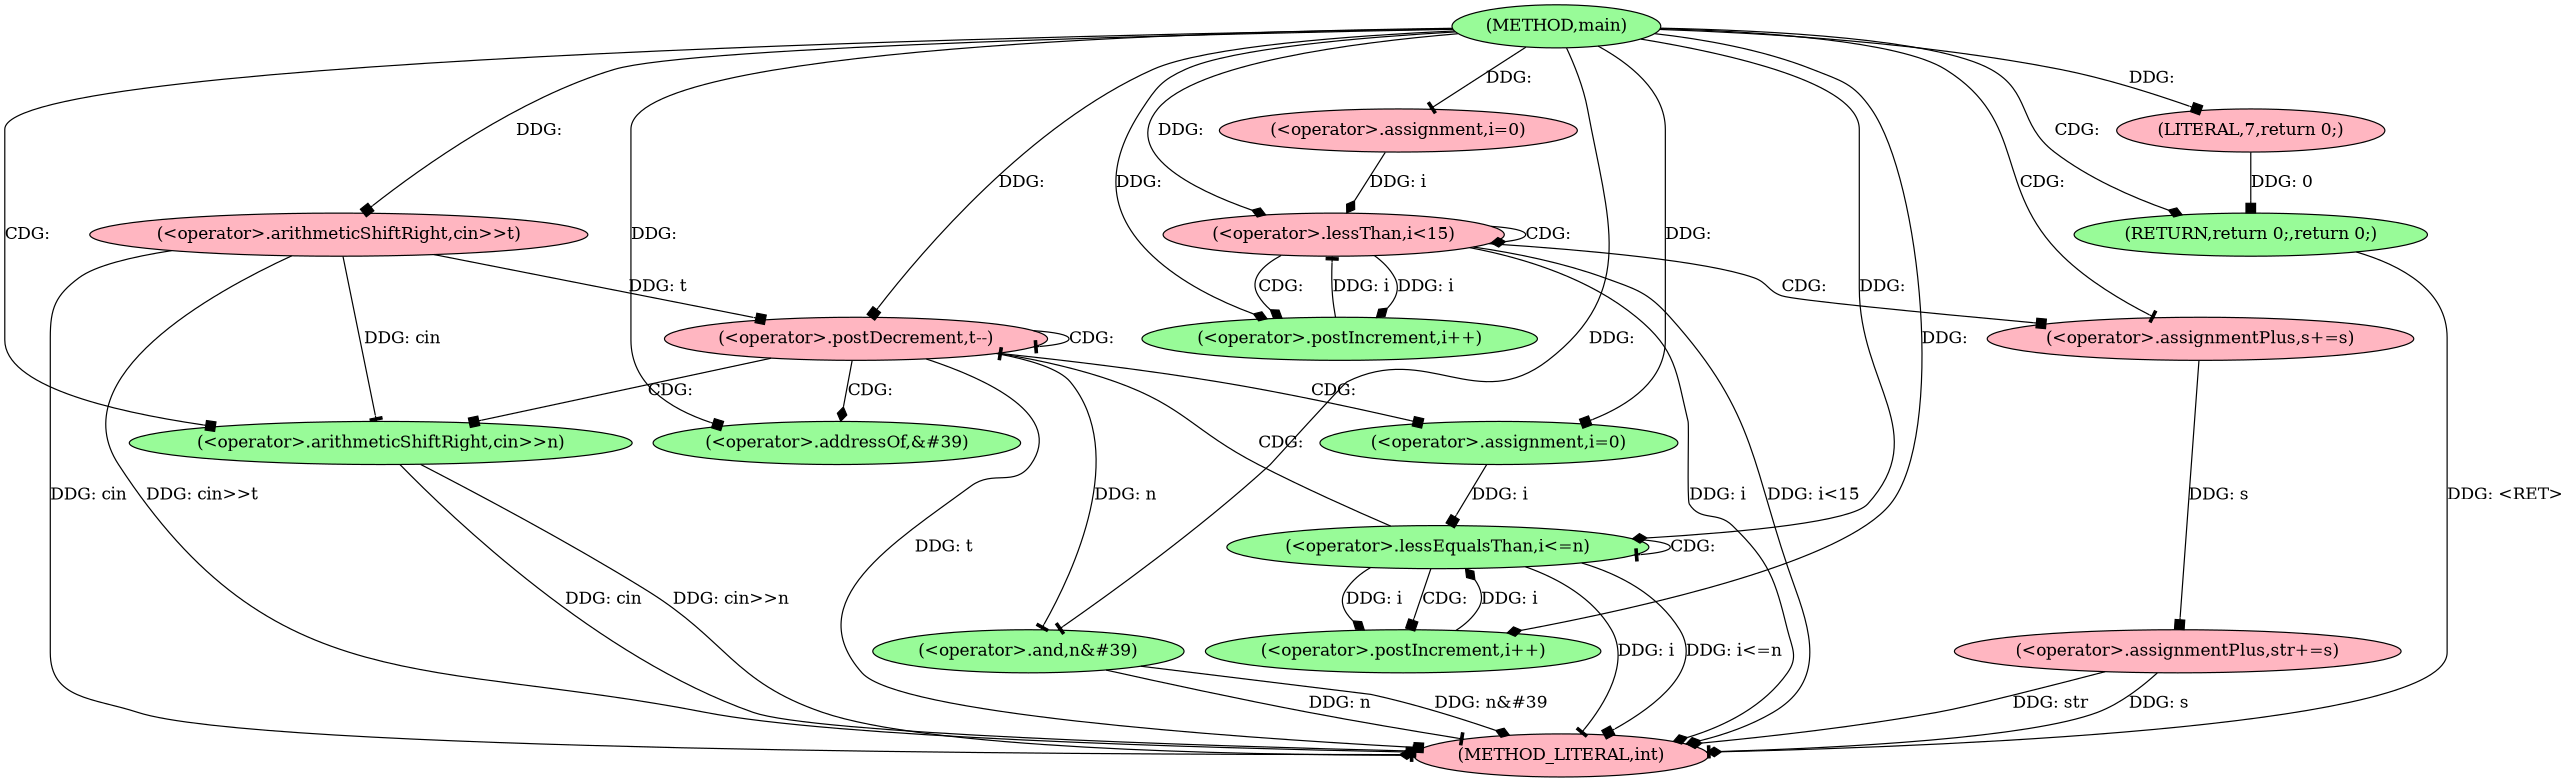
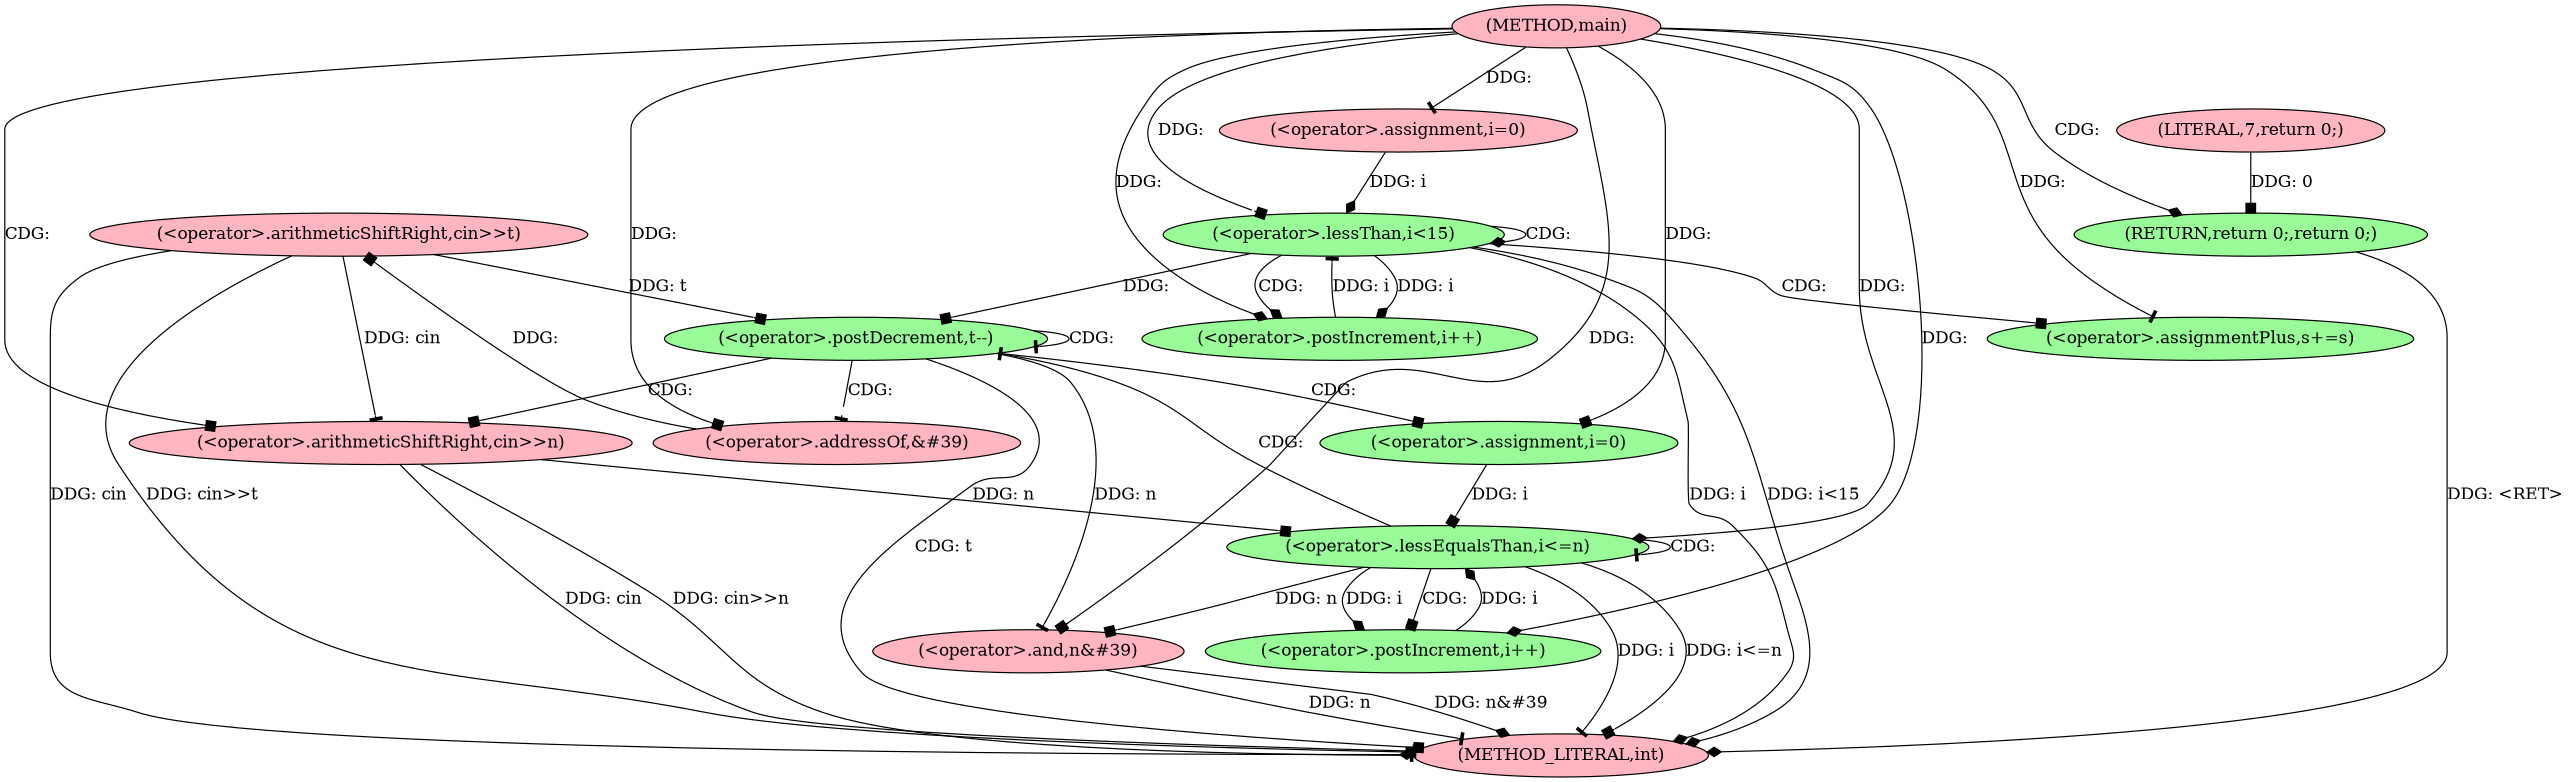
node "(METHOD,main)": fillcolor palegreen -> lightpink
edge "(METHOD,main)" -> "(LITERAL,7,return 0;)": removed, label "DDG:"
edge "(METHOD,main)" -> "(<operator>.arithmeticShiftRight,cin>>t)": now "(<operator>.addressOf,&#39)" -> "(<operator>.arithmeticShiftRight,cin>>t)"
edge "(METHOD,main)" -> "(<operator>.lessThan,i<15)": arrowhead diamond -> box
edge "(METHOD,main)" -> "(<operator>.postDecrement,t--)": now "(<operator>.lessThan,i<15)" -> "(<operator>.postDecrement,t--)"
edge "(METHOD,main)" -> "(<operator>.assignmentPlus,s+=s)": label "CDG: " -> "DDG: "
node "(<operator>.lessThan,i<15)": fillcolor lightpink -> palegreen
node "(<operator>.postDecrement,t--)": fillcolor lightpink -> palegreen
node "(<operator>.assignmentPlus,s+=s)": fillcolor lightpink -> palegreen
edge "(METHOD,main)" -> "(<operator>.and,n&#39)": arrowhead tee -> box
edge "(<operator>.postDecrement,t--)" -> "(<operator>.addressOf,&#39)": arrowhead diamond -> tee
node "(<operator>.arithmeticShiftRight,cin>>n)": fillcolor palegreen -> lightpink
node "(<operator>.addressOf,&#39)": fillcolor palegreen -> lightpink
edge "(<operator>.arithmeticShiftRight,cin>>n)" -> "(<operator>.lessEqualsThan,i<=n)": added, label "DDG: n"
edge "(<operator>.postDecrement,t--)" -> "(METHOD_LITERAL,int)": label "DDG: t" -> "CDG: t"
edge "(<operator>.lessEqualsThan,i<=n)" -> "(<operator>.and,n&#39)": added, label "DDG: n"
node "(<operator>.and,n&#39)": fillcolor palegreen -> lightpink
node "(<operator>.assignmentPlus,str+=s)": removed
